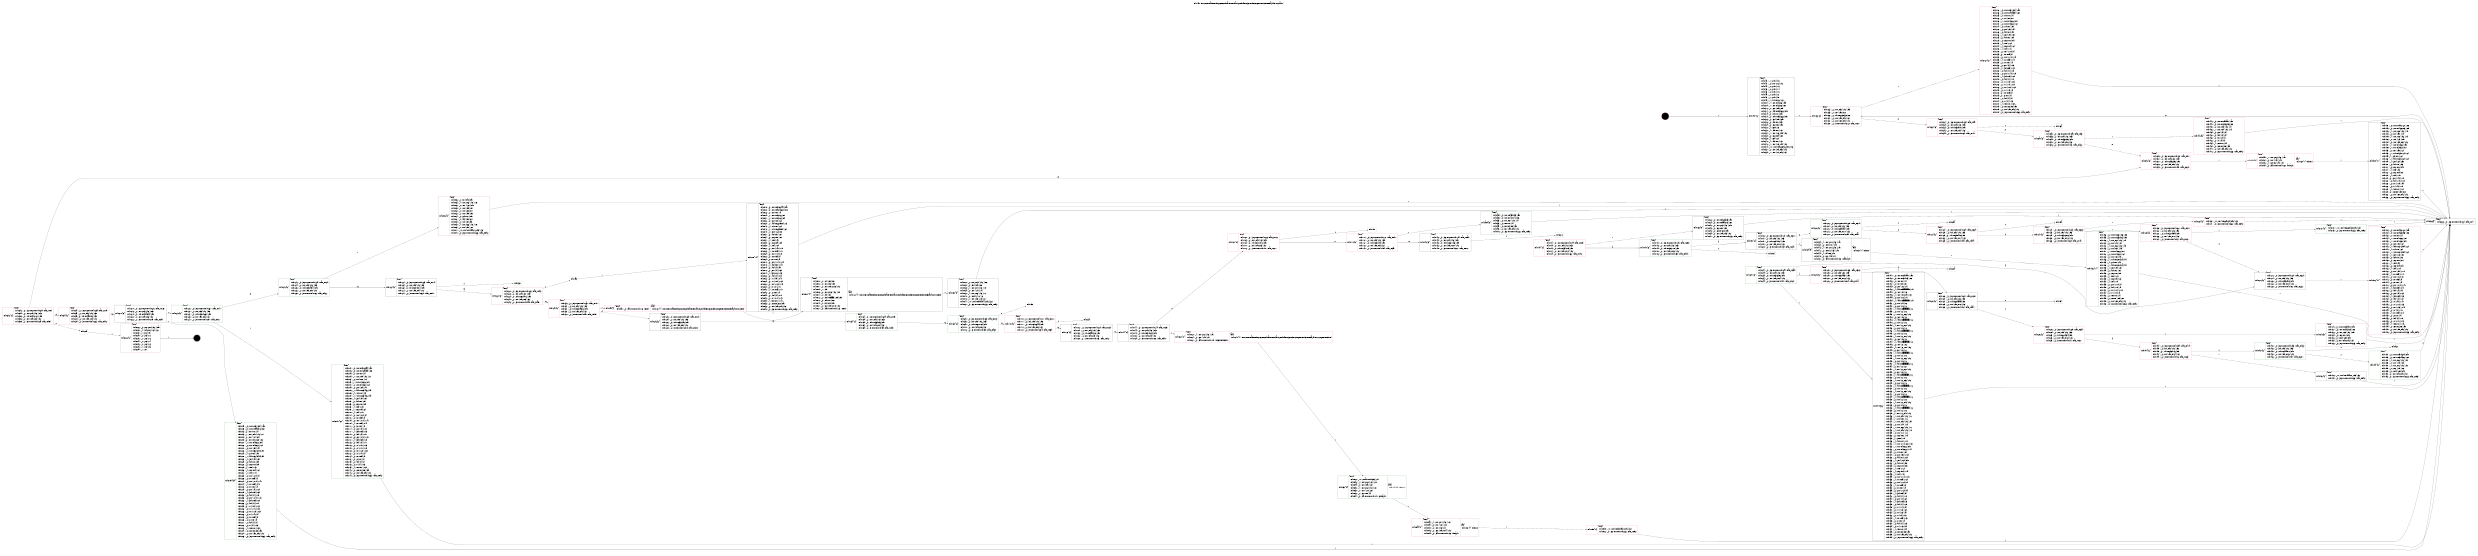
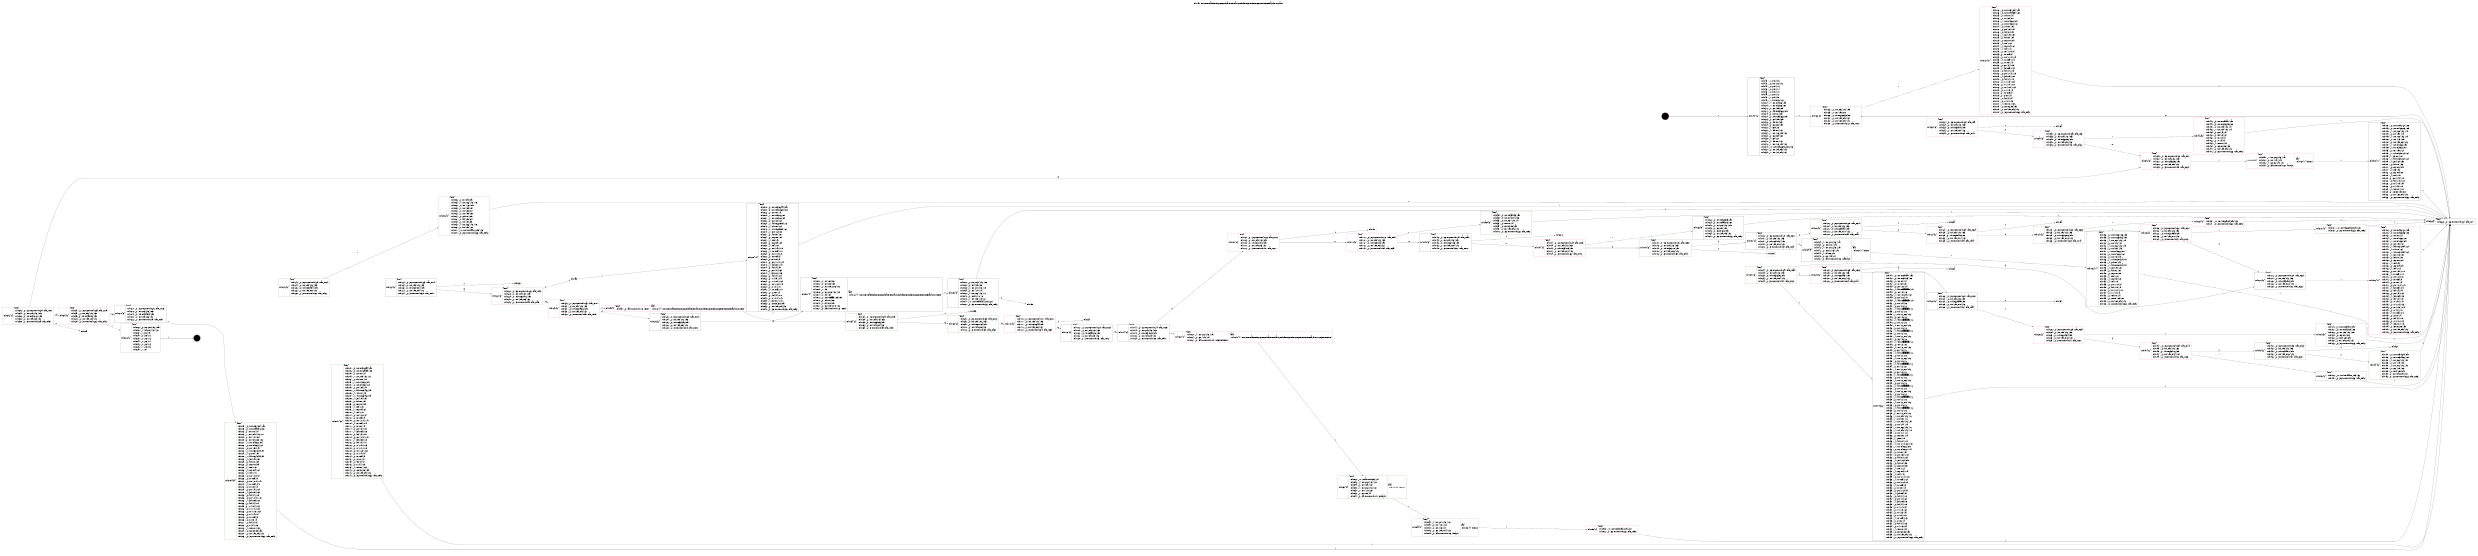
edge "0x401564 [32]" -> "0x401584 [28]": removed, label "21"
edge "0x401798 [28]" -> "0x4017b4 [28]": added, label "10"
edge "0x401648 [28]" -> "0x401664 [28]": removed, label "15"
node "0x401ffb": added
edge "0x4016f0 [28]" -> "0x401f2e": now "0x401e2c [42]" -> "0x401f2e"
node "0x40162c [28]": removed
edge "0x4022df" -> "0x402288 [18]": now "0x4015f4 [28]" -> "0x402288 [18]"
